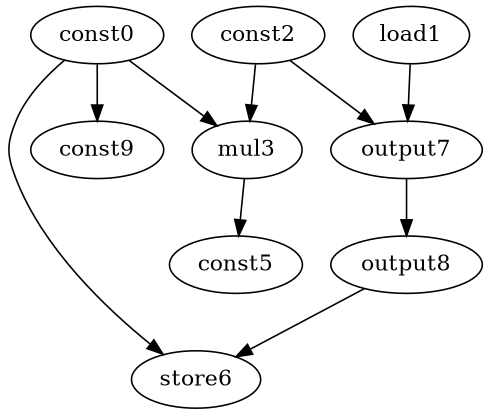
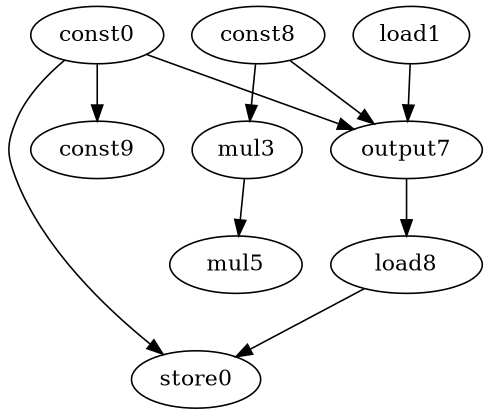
node "const2": label "const2" -> "const8"
edge "const0" -> "mul3": now "const0" -> "output7"
node "const5": label "const5" -> "mul5"
node "output8": label "output8" -> "load8"
node "store6": label "store6" -> "store0"
